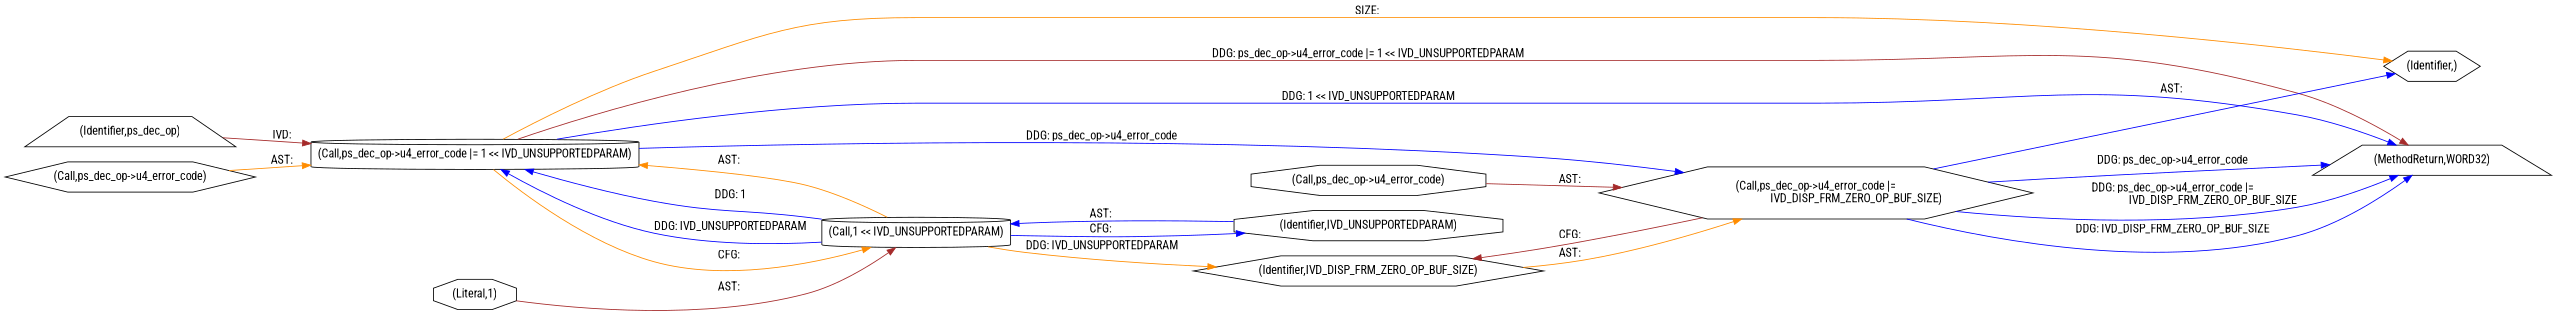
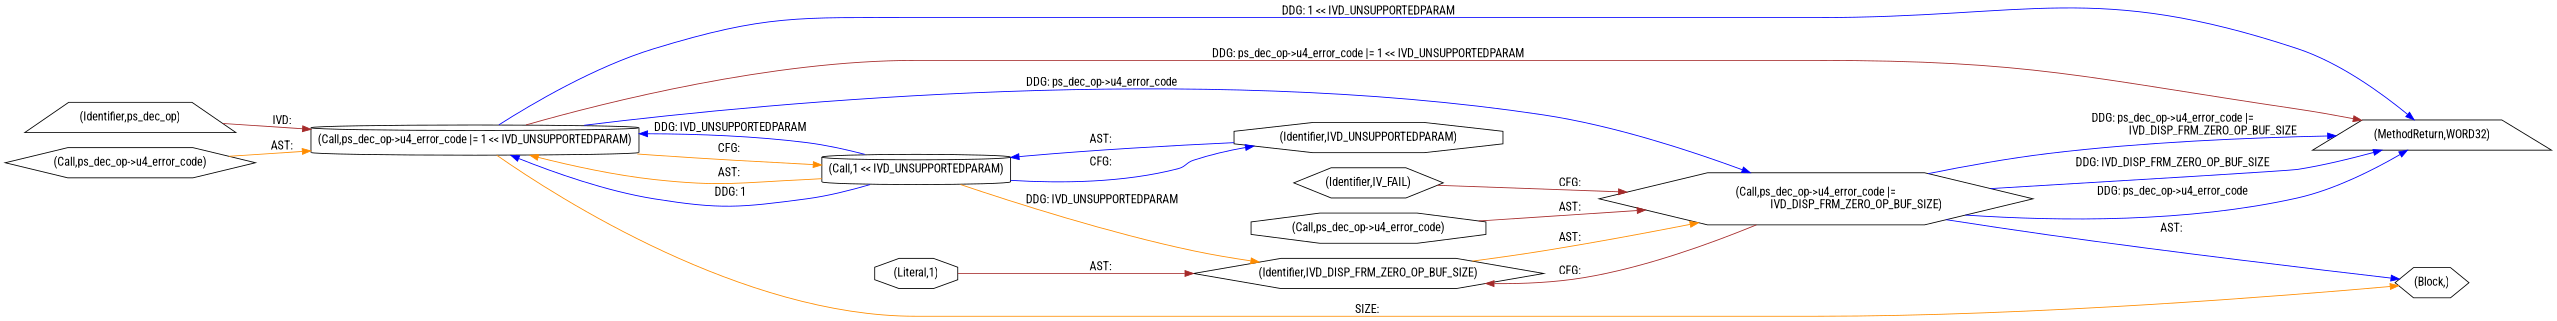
node "(Identifier,)": label "(Identifier,)" -> "(Block,)"
node "(Identifier,IV_FAIL)": added
edge "(Literal,1)" -> "(Call,1 << IVD_UNSUPPORTEDPARAM)": now "(Literal,1)" -> "(Identifier,IVD_DISP_FRM_ZERO_OP_BUF_SIZE)"
